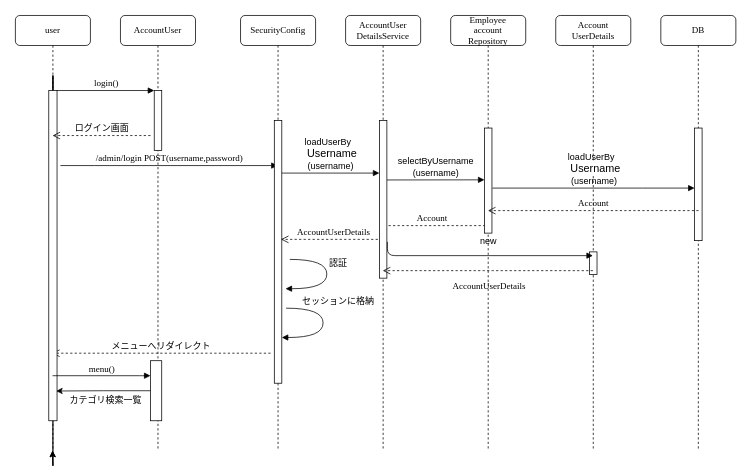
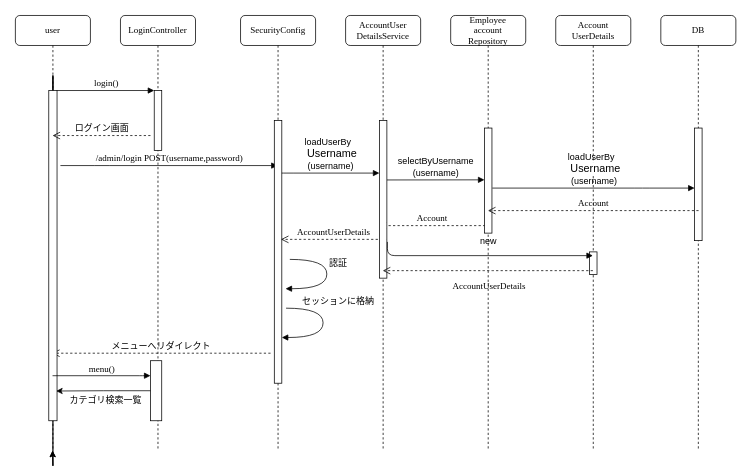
node "AccountUser": label "AccountUser" -> "LoginController"
